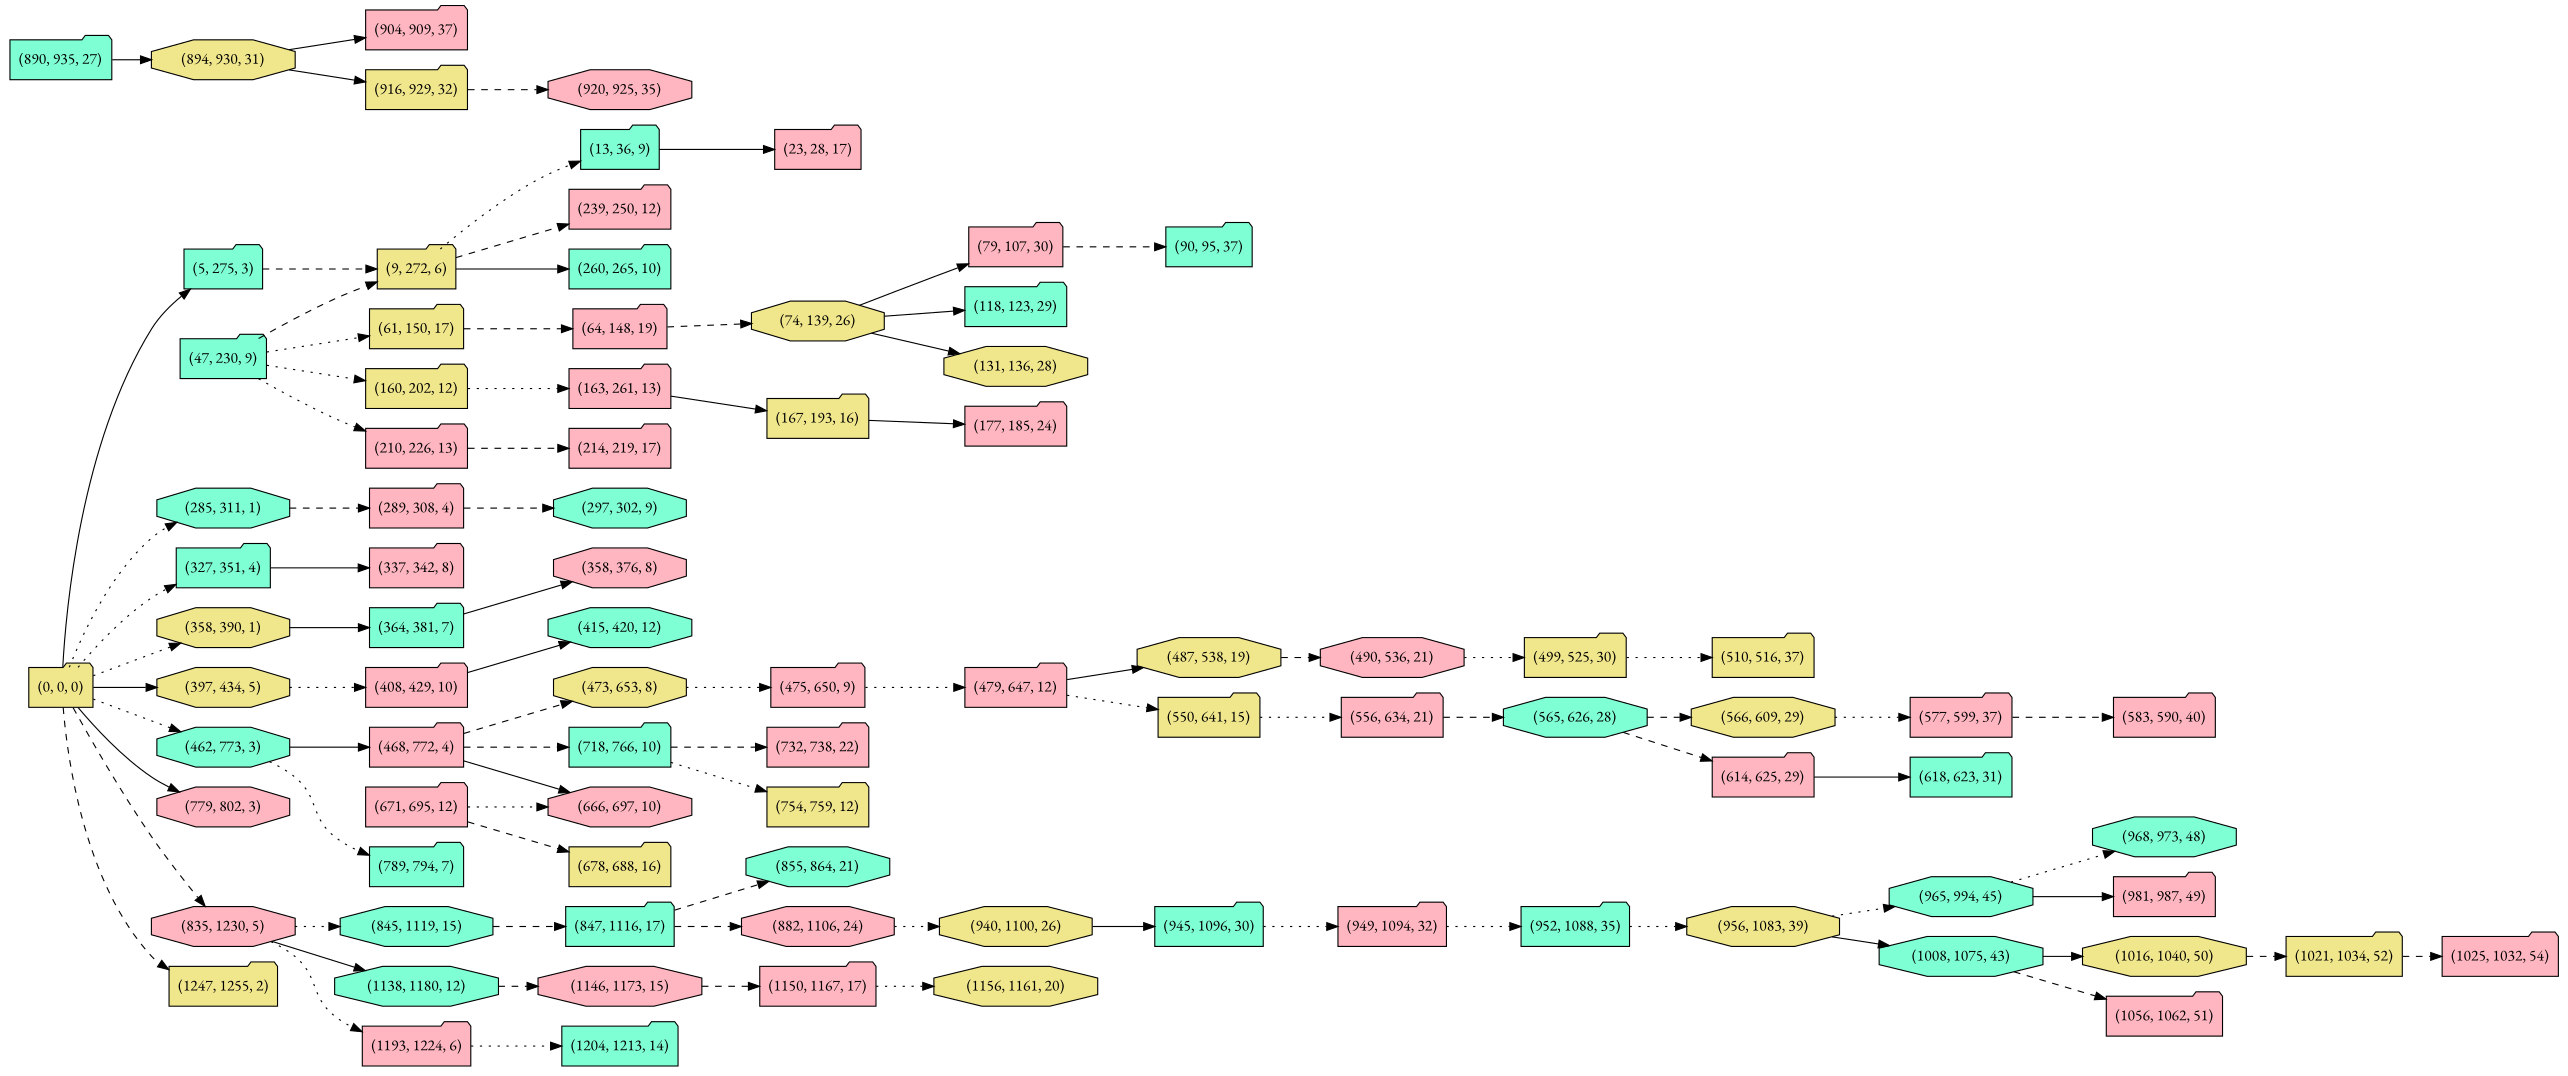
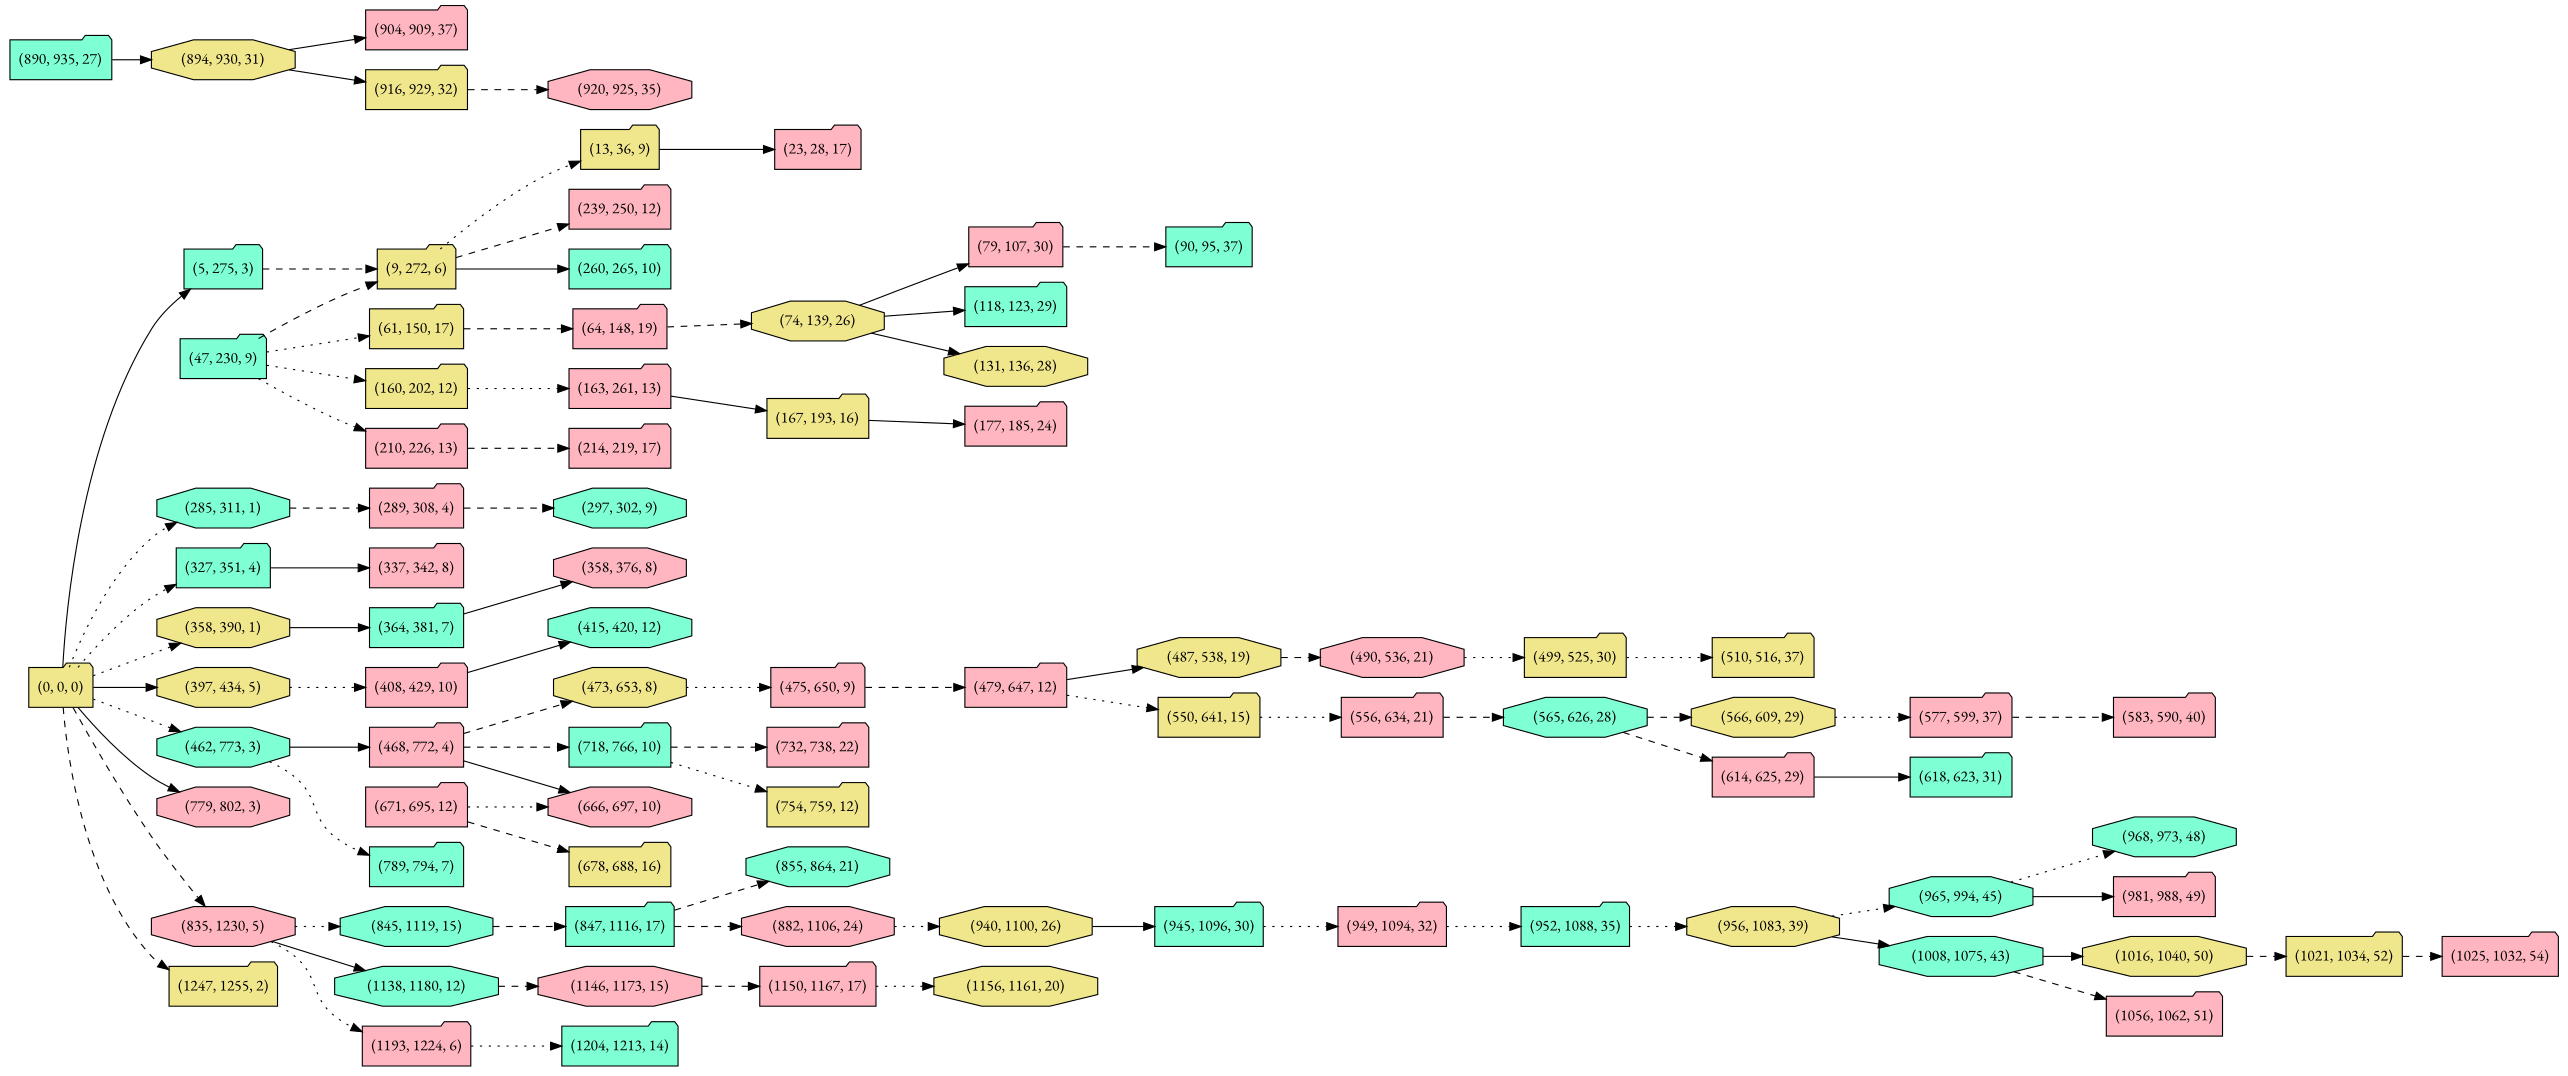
node "(13, 36, 9)": fillcolor aquamarine -> khaki
edge "(475, 650, 9)" -> "(479, 647, 12)": style dotted -> dashed
node "(981, 987, 49)": label "(981, 987, 49)" -> "(981, 988, 49)"
